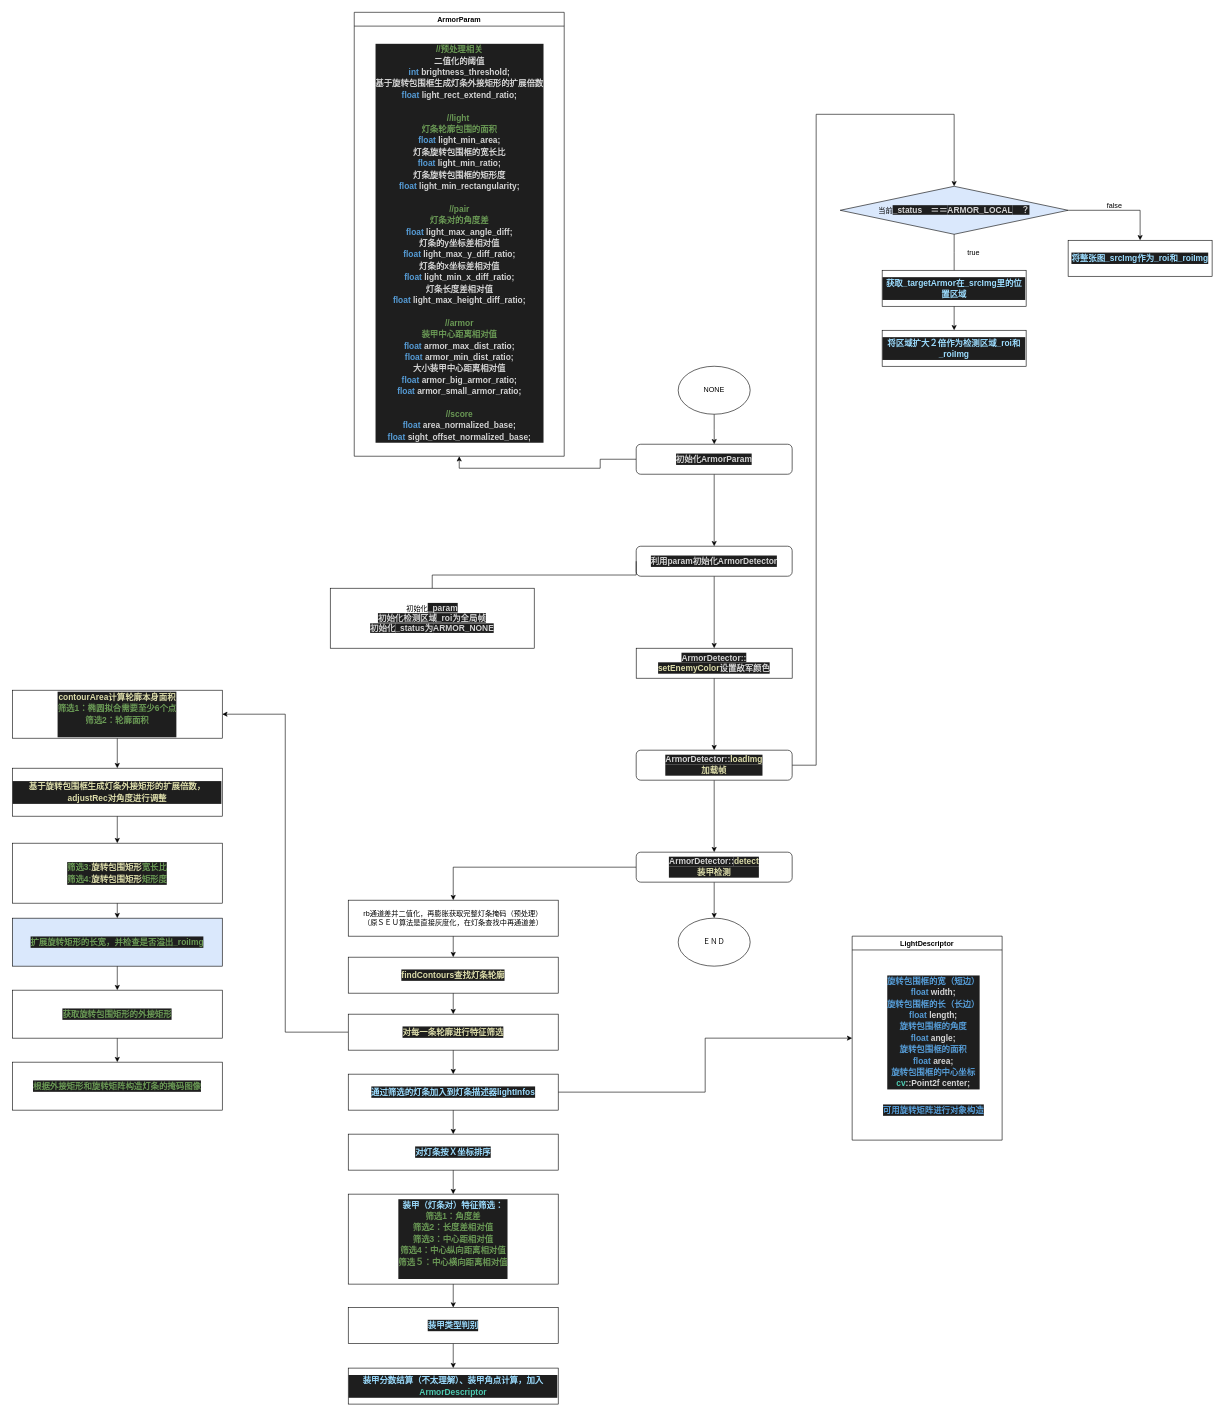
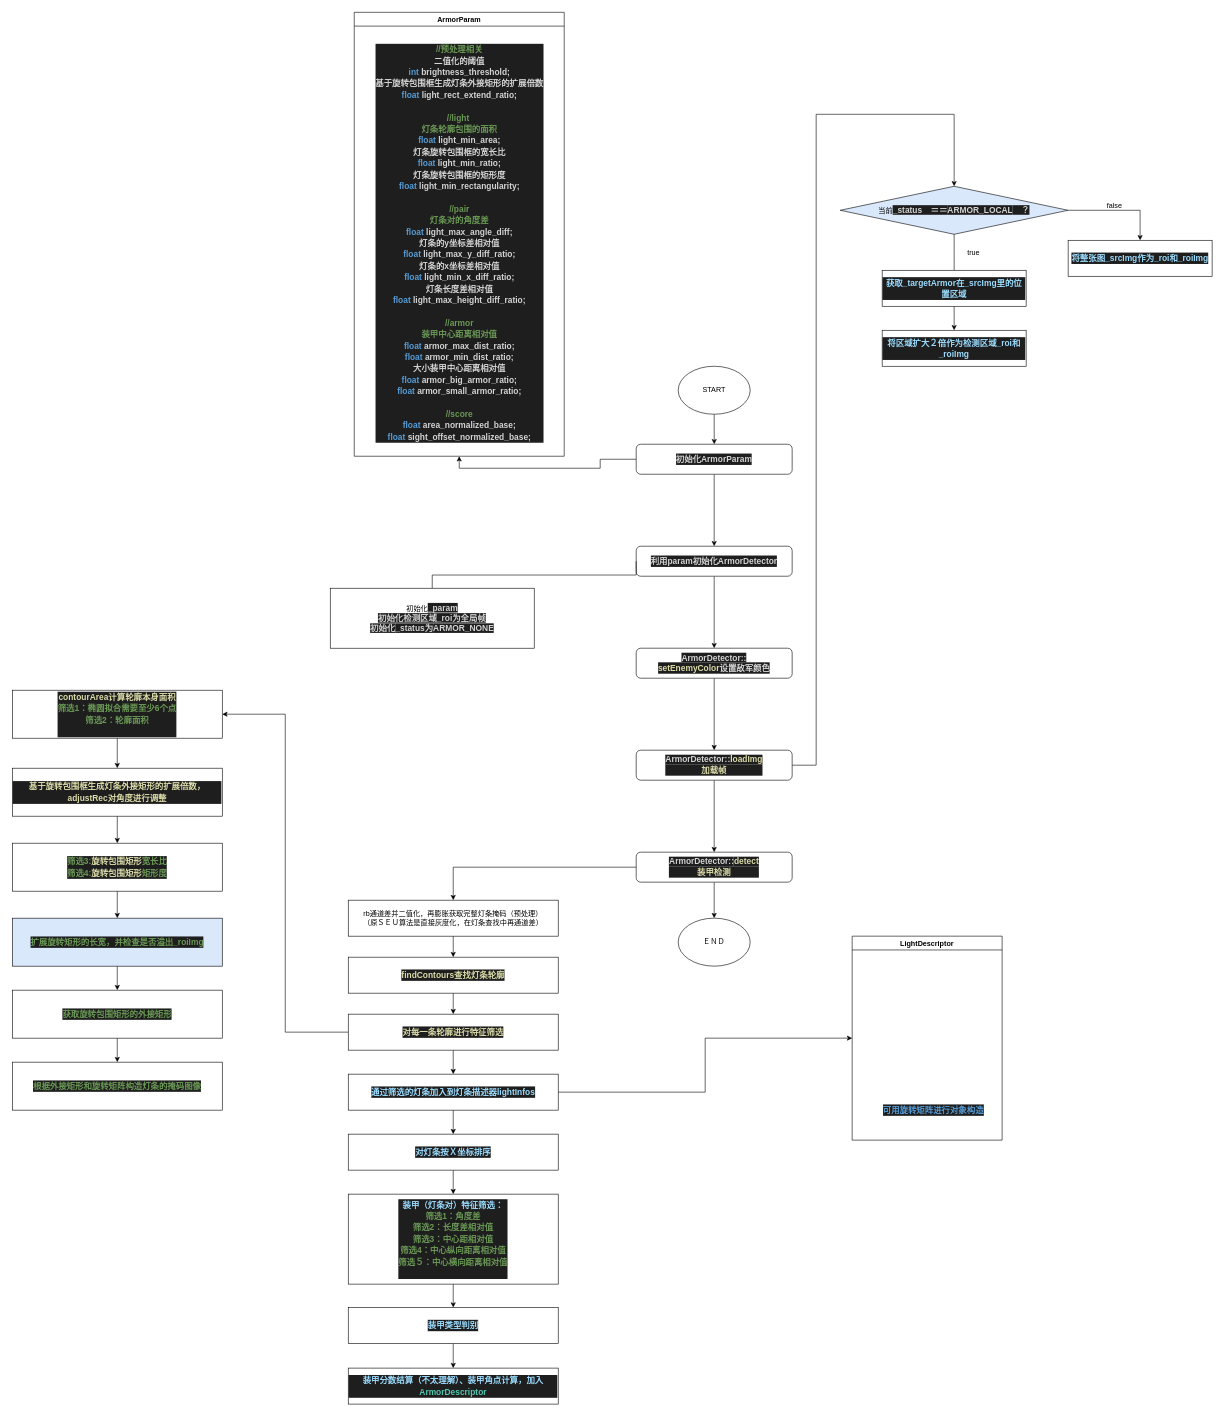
node "NONE": label "NONE" -> "START"
node "ArmorDetector:: setEnemyColor设置敌军颜色": shape rectangle -> rounded rectangle
node "筛选3:旋转包围矩形宽长比 筛选4:旋转包围矩形矩形度": size 210x60 -> 210x48
node "旋转包围框的宽（短边） float width; 旋转包围框的长（长边） float length; 旋转包围框的角度 float angle; 旋转包围框的面积 float area; 旋转包围框的中心坐标 cv::Point2f center;": removed
